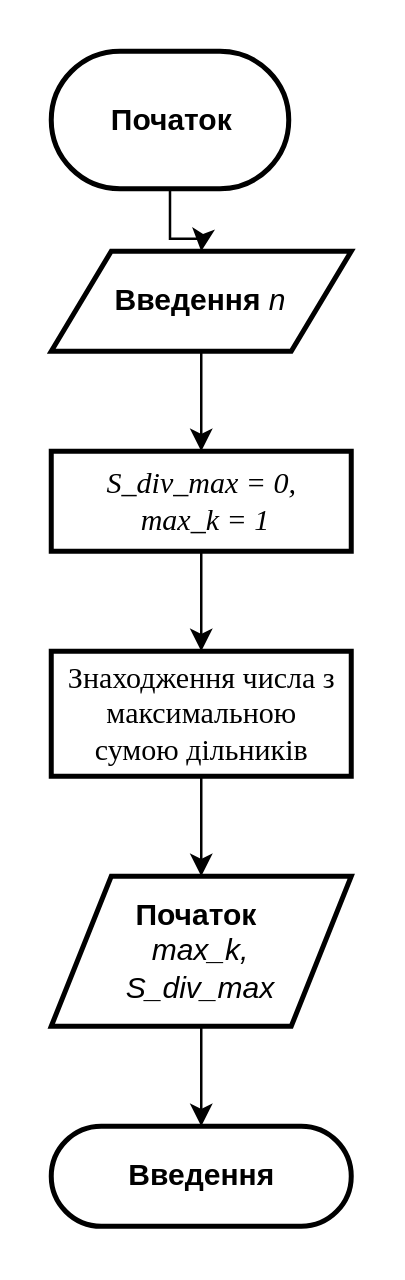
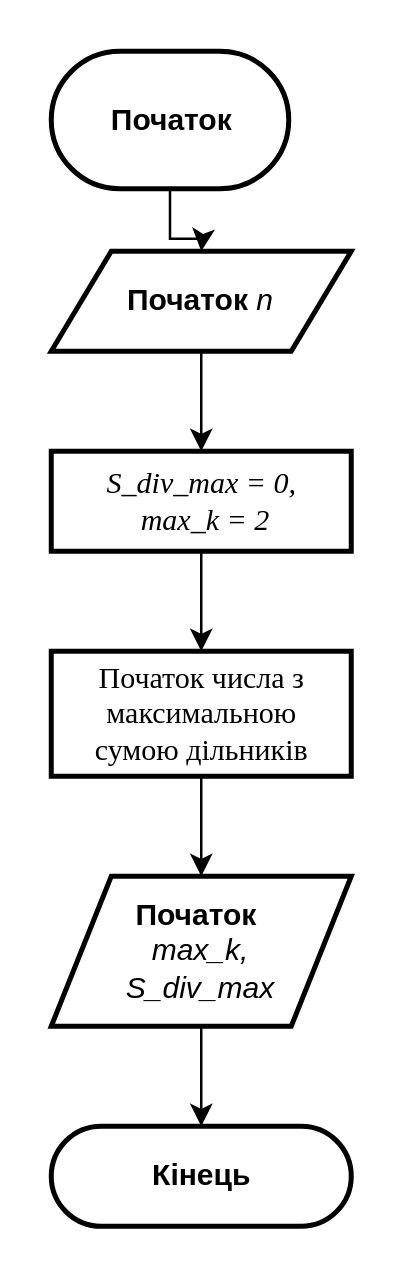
node "Введення n": label "Введення n" -> "Початок n"
node "S_div_max = 0, max_k = 1": label "S_div_max = 0, max_k = 1" -> "S_div_max = 0, max_k = 2"
node "Знаходження числа з максимальною сумою дільників": label "Знаходження числа з максимальною сумою дільників" -> "Початок числа з максимальною сумою дільників"
node "Введення": label "Введення" -> "Кінець"
